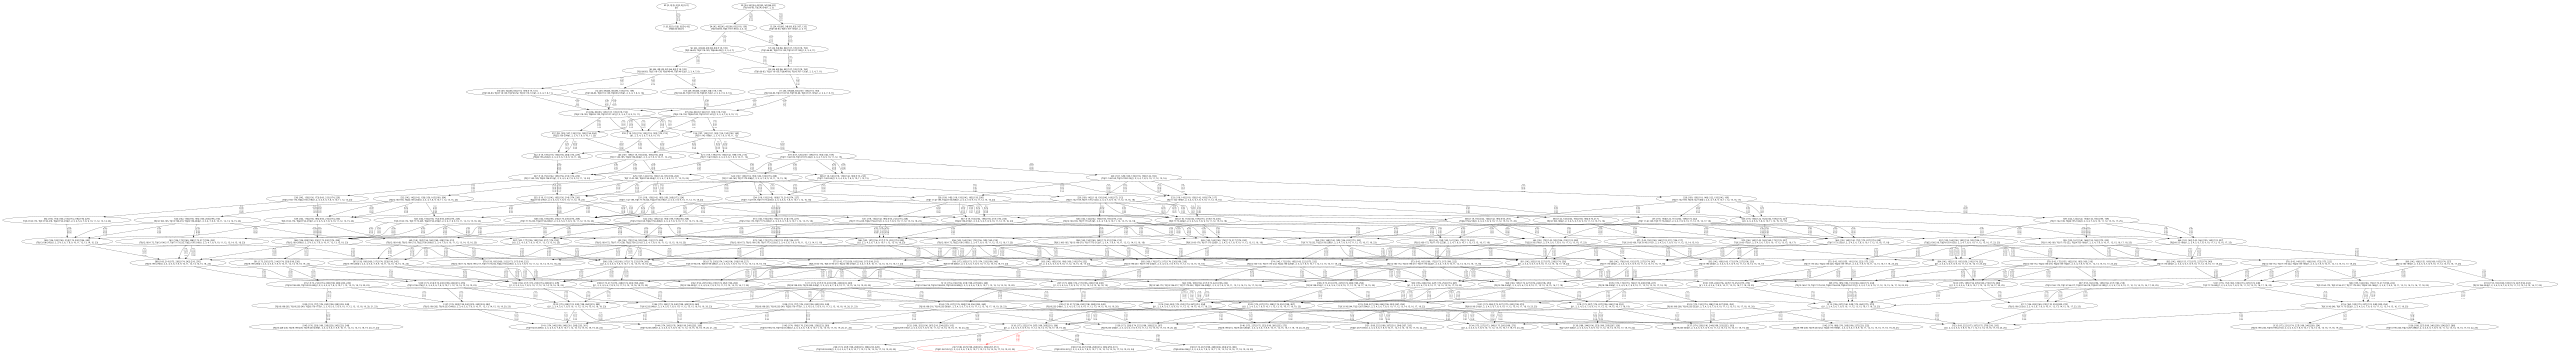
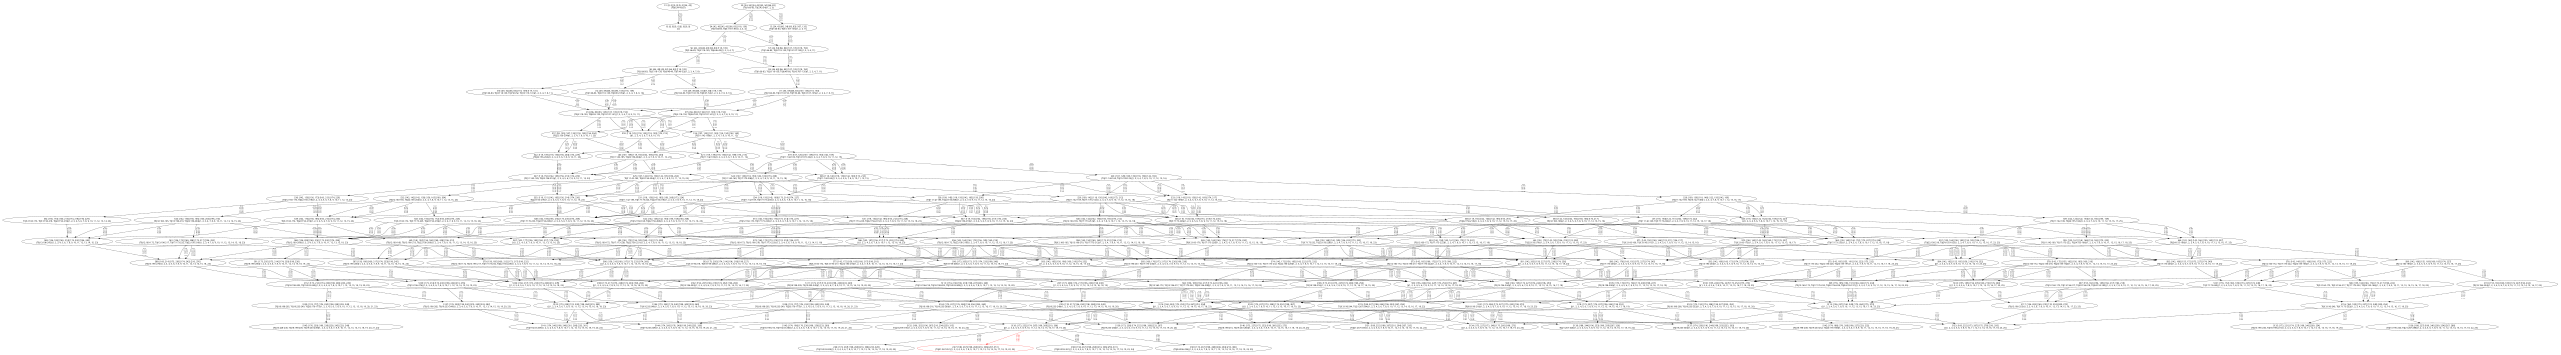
edge "S0: [0, 0] [0, 0] [0, 0] [0, 0] {}{}" -> "S1: [0, 0] [0, 0] [0, 0] [34, 43] {T0J0:34-43}{1}": reversed
